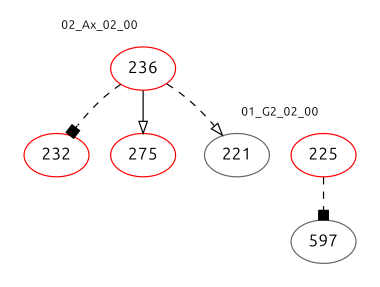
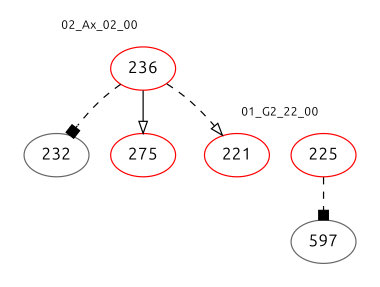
cluster "01_G2_02_00": label "01_G2_02_00" -> "01_G2_22_00"
node "232": color red -> gray40
node "221": color gray40 -> red
